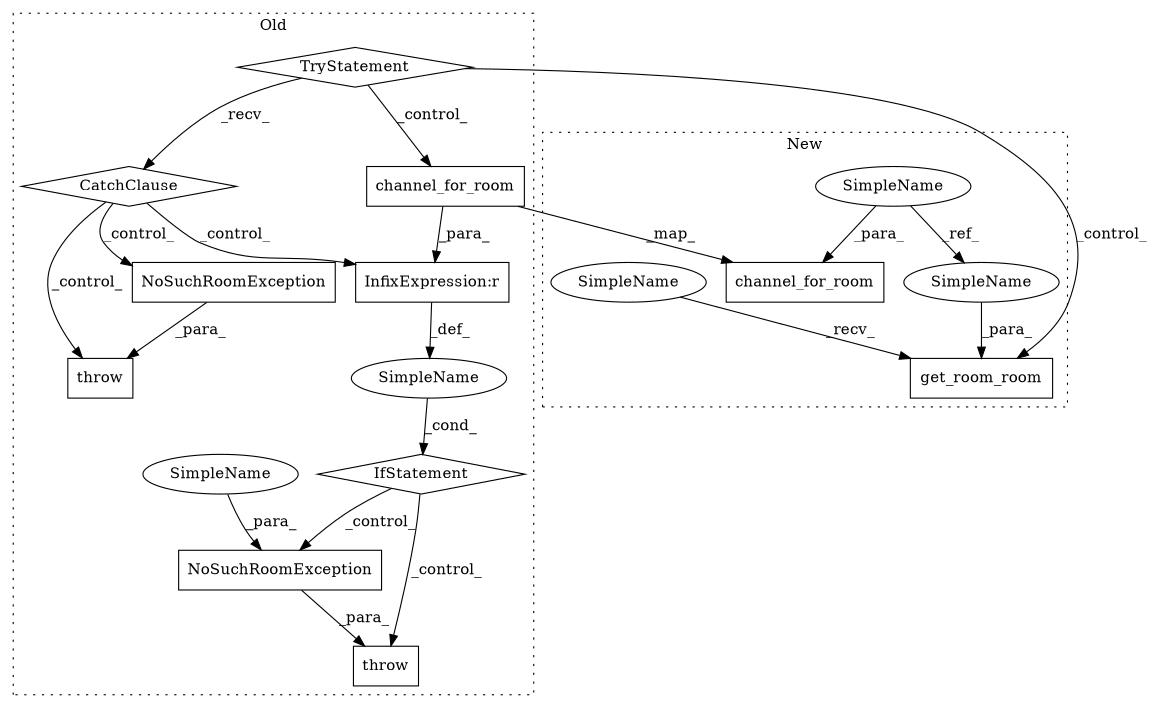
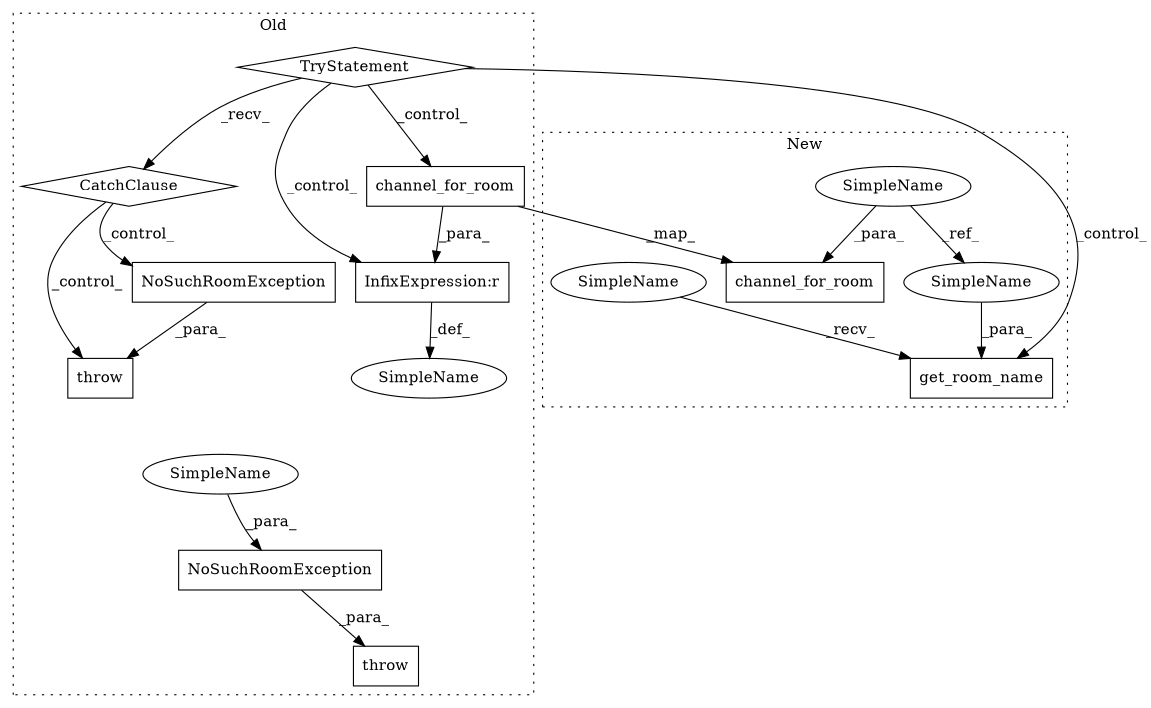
edge "CatchClause" -> "InfixExpression:r": now "TryStatement" -> "InfixExpression:r"
node "get_room_room": label "get_room_room" -> "get_room_name"
node "IfStatement": removed
